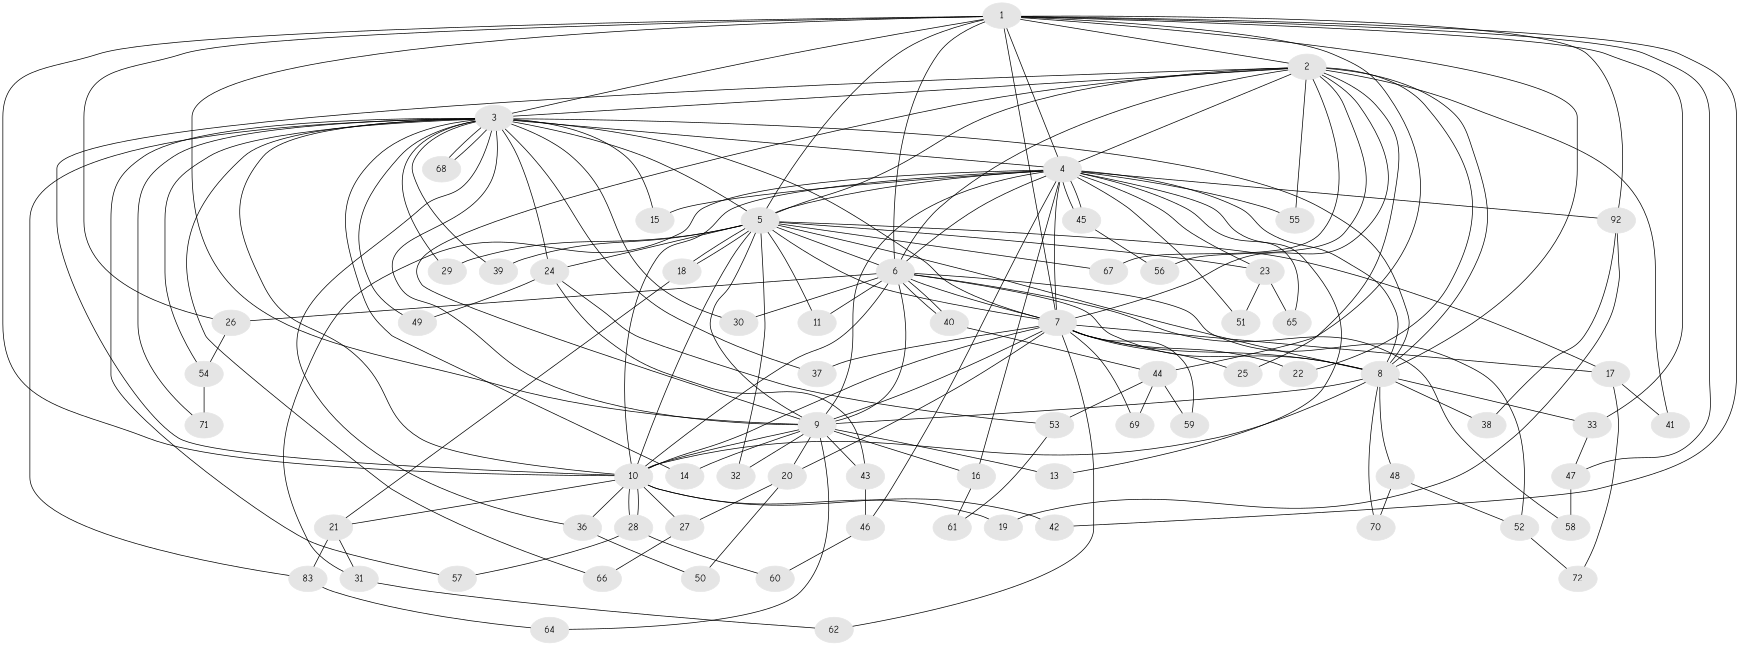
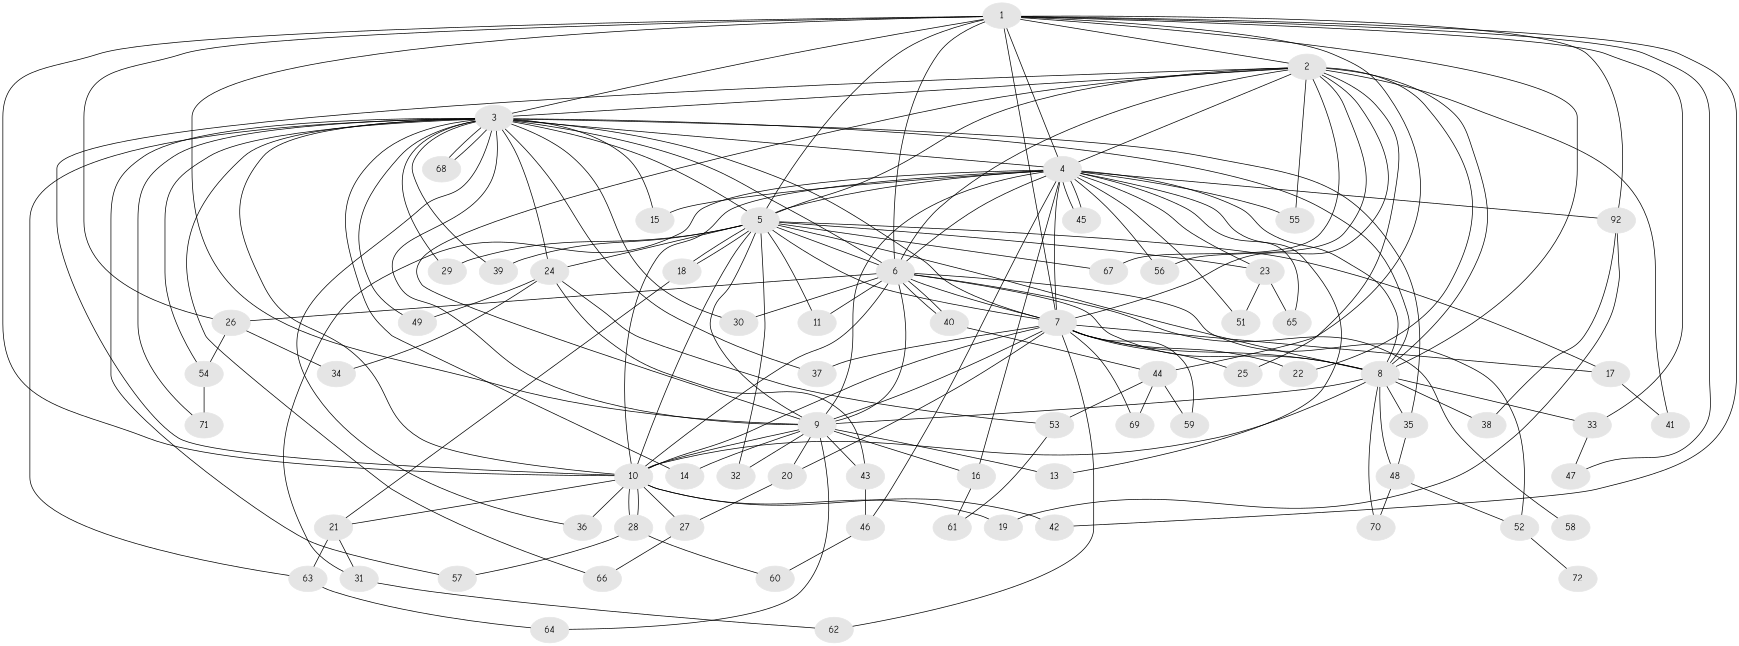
edge "3" -- "6": added
edge "45" -- "56": now "4" -- "56"
node "34": added
node "35": added
edge "17" -- "72": removed
edge "47" -- "58": removed
node "83": label "83" -> "63"
node "50": removed
